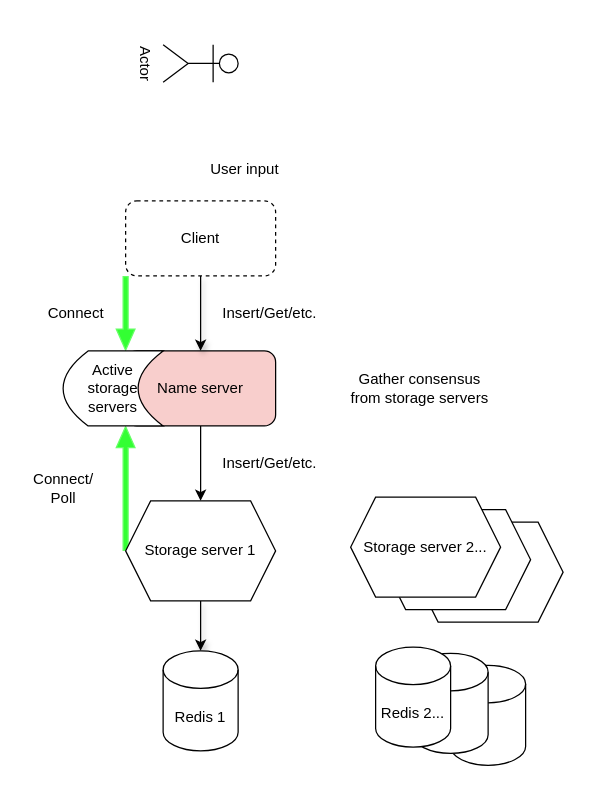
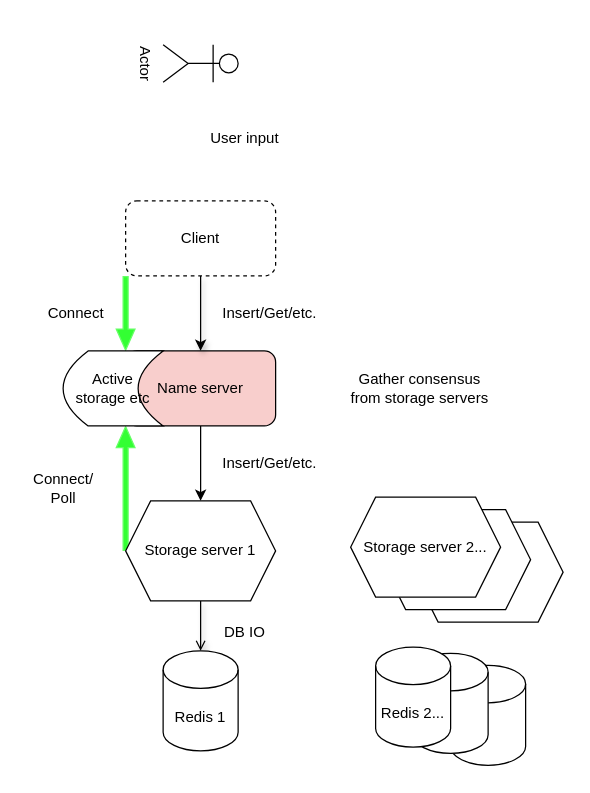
node "User input": moved (244, 169) -> (244, 138)
node "Active storage servers": label "Active storage servers" -> "Active storage etc"
node "DB IO": added
edge "Storage server 1" -> "Redis 1": arrowhead classic -> open
